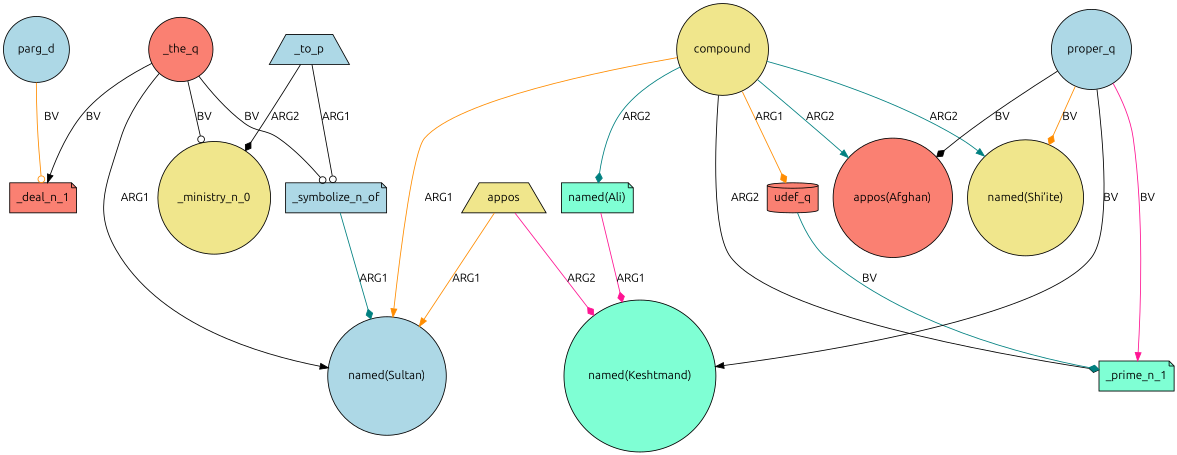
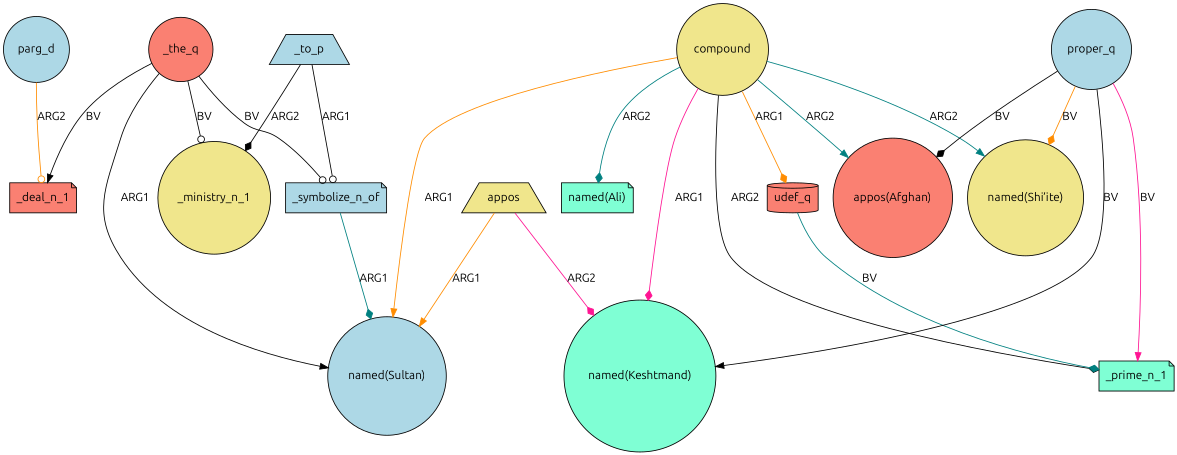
edge "parg_d" -> "_deal_n_1": label "BV" -> "ARG2"
node "_ministry_n_0": label "_ministry_n_0" -> "_ministry_n_1"
edge "named(Ali)" -> "named(Keshtmand)": now "compound" -> "named(Keshtmand)"
